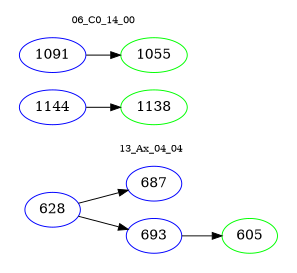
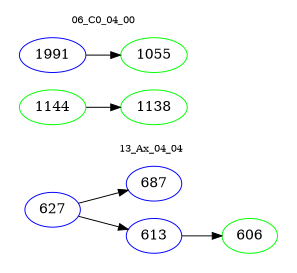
cluster "06_C0_14_00": label "06_C0_14_00" -> "06_C0_04_00"
node "1091": label "1091" -> "1991"
node "1144": color blue -> green
node "628": label "628" -> "627"
node "693": label "693" -> "613"
node "605": label "605" -> "606"
